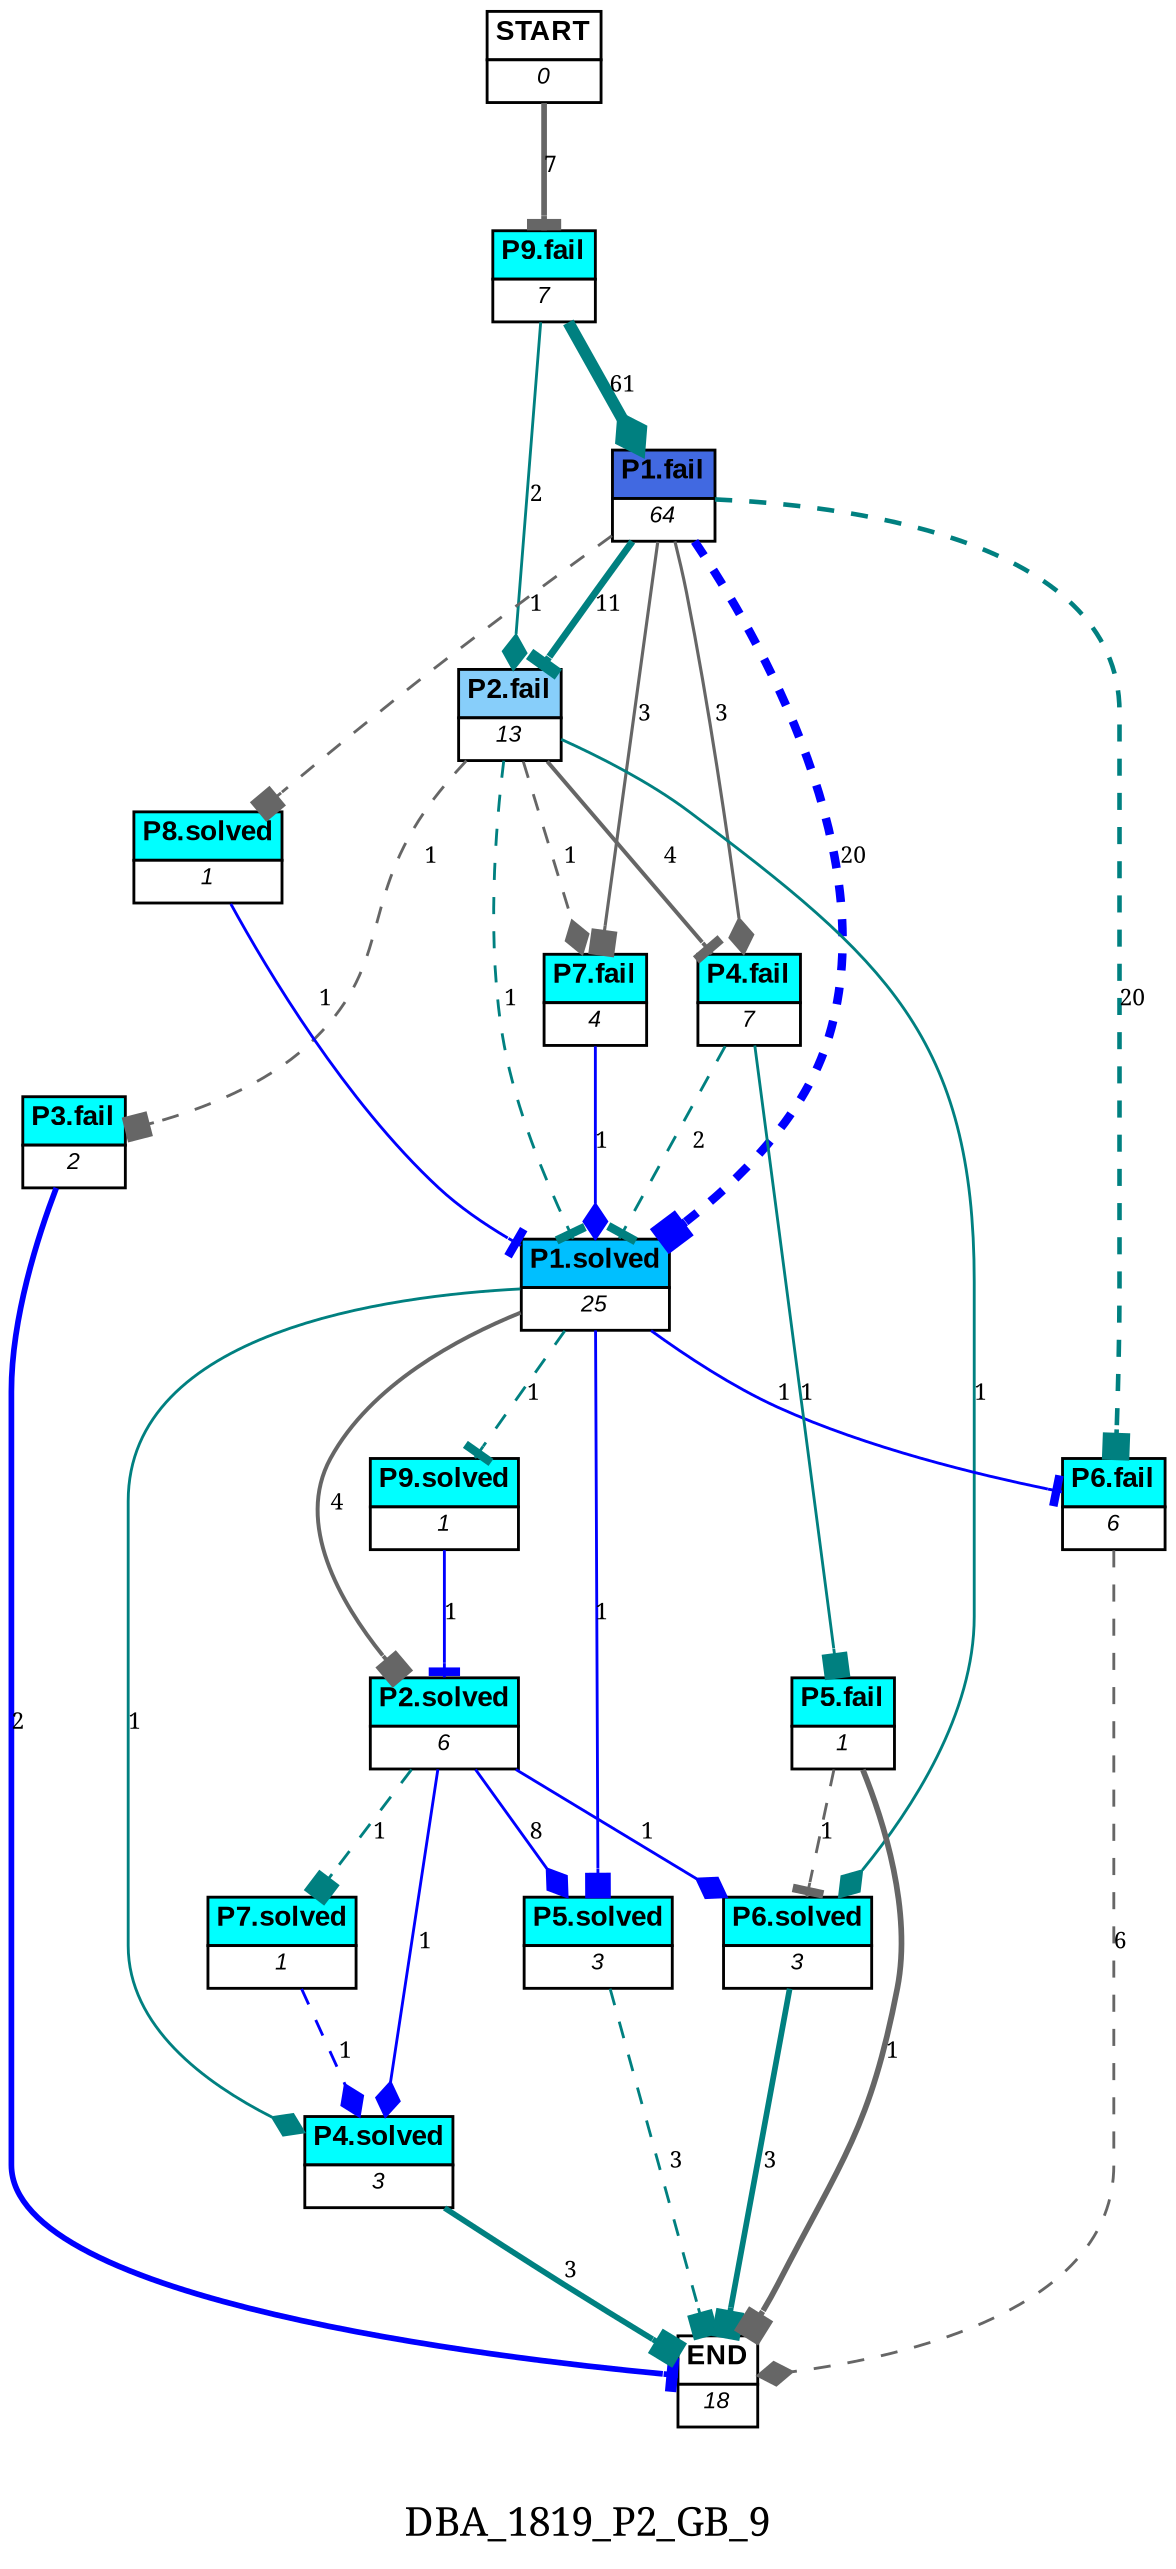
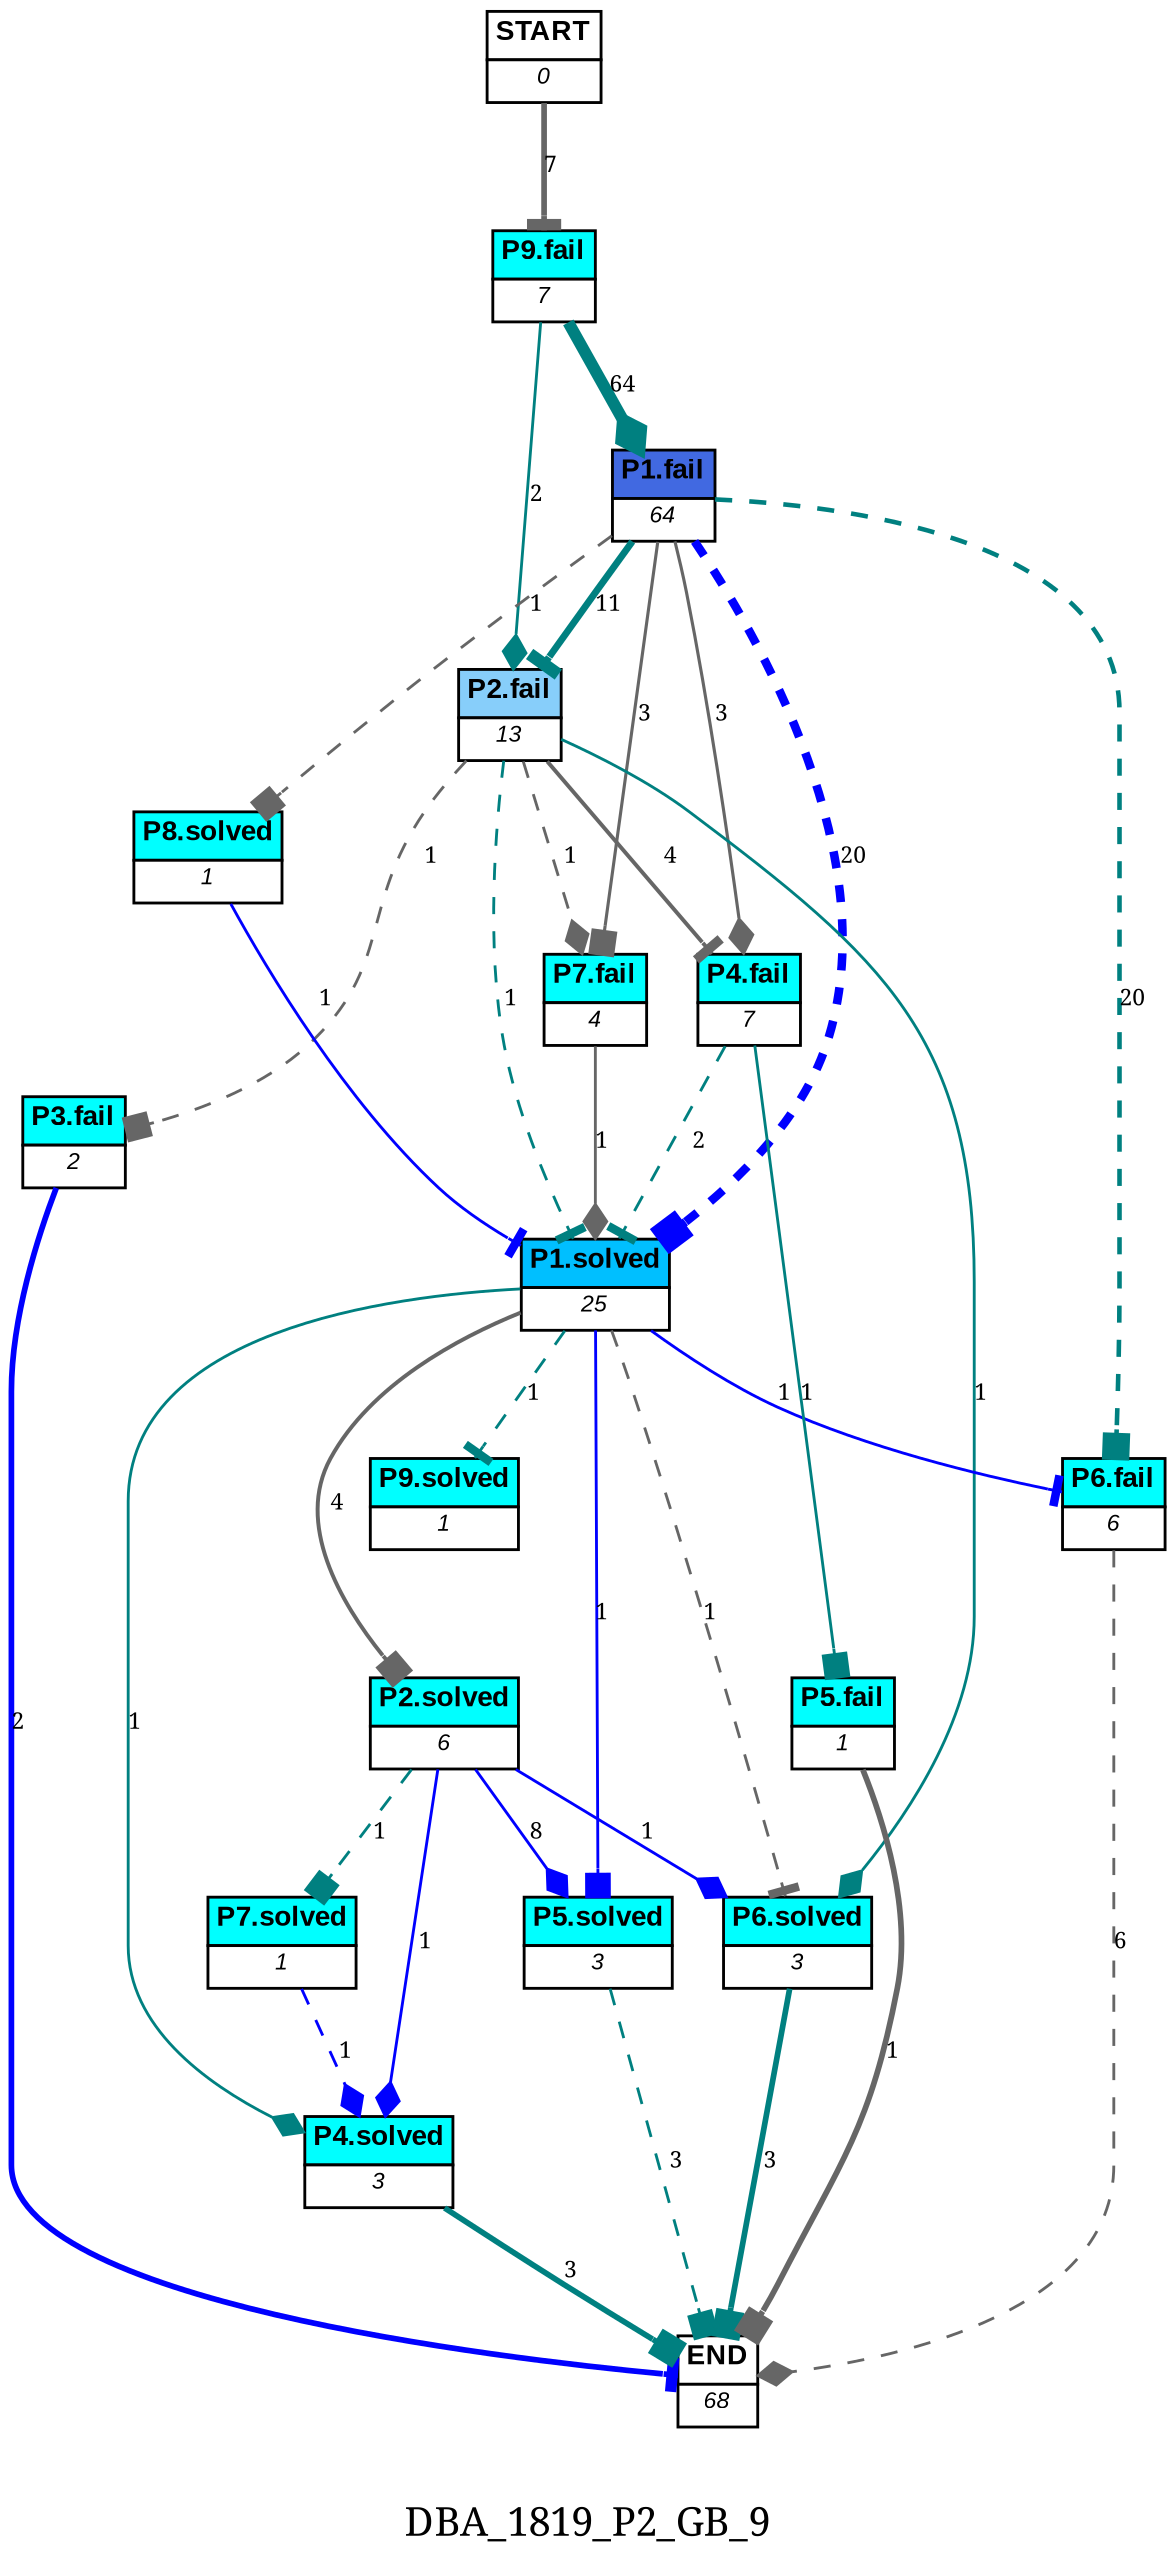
edge "P9.fail" -> "P1.fail": label "61" -> "64"
edge "P7.fail" -> "P1.solved": color blue -> gray40
edge "P9.solved" -> "P2.solved": removed, label "1"
edge "P5.fail" -> "P6.solved": now "P1.solved" -> "P6.solved"
node "END": text "18" -> "68"
